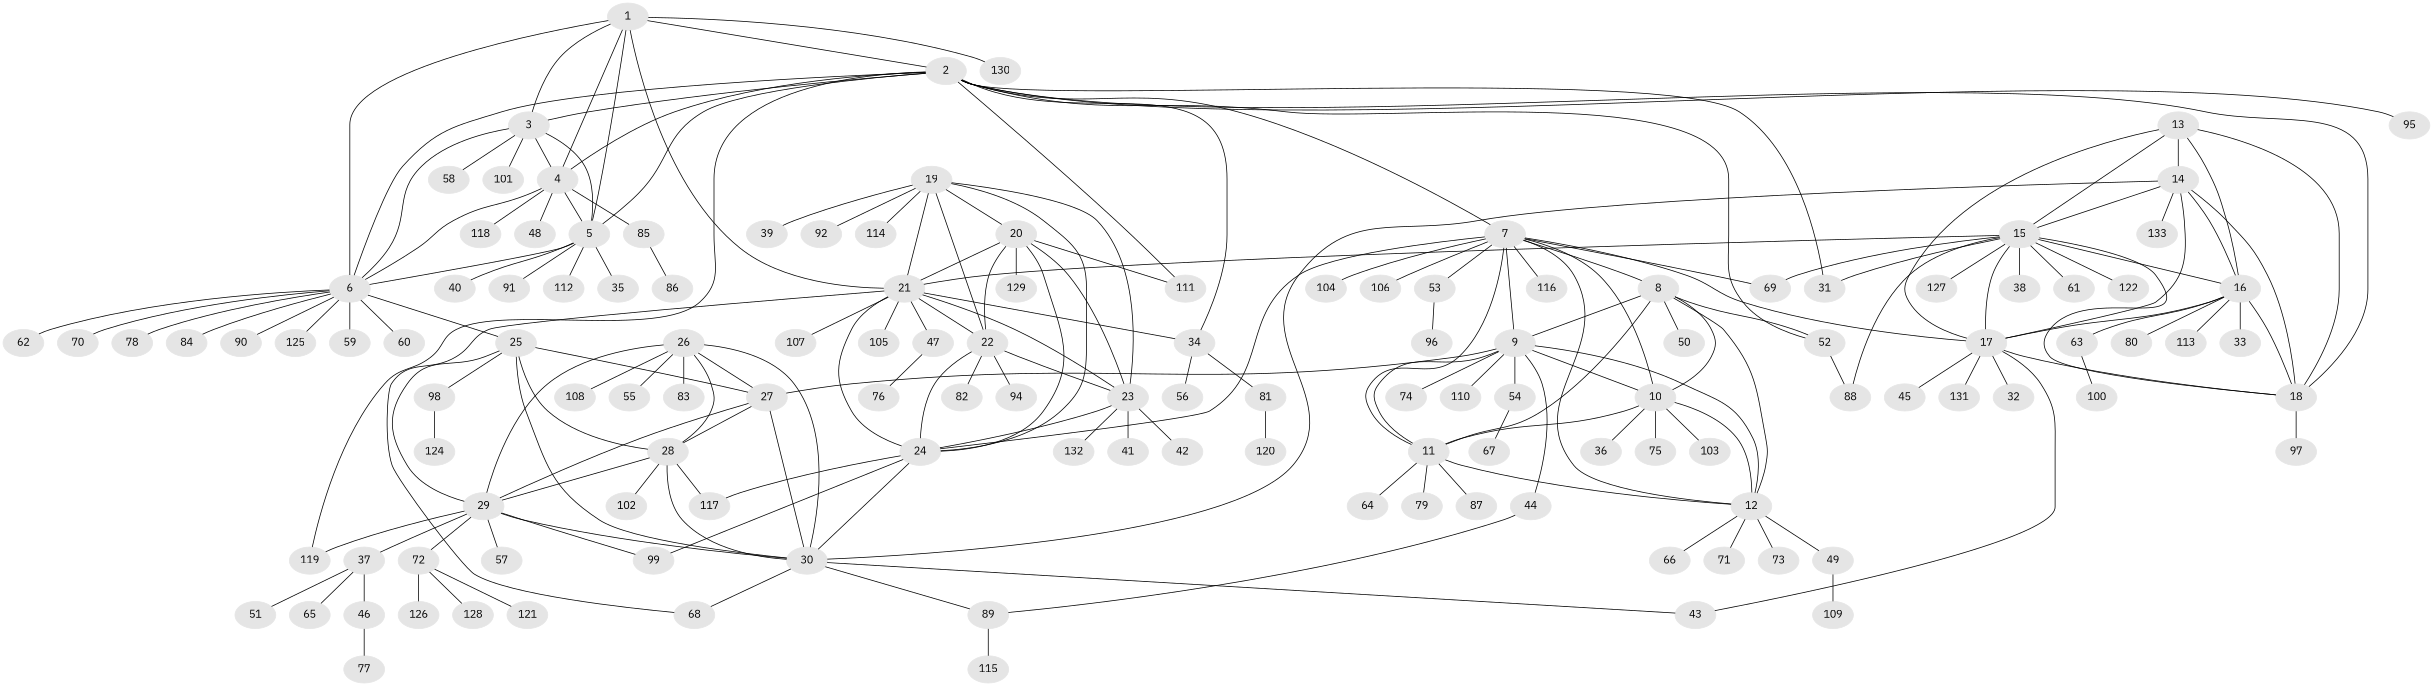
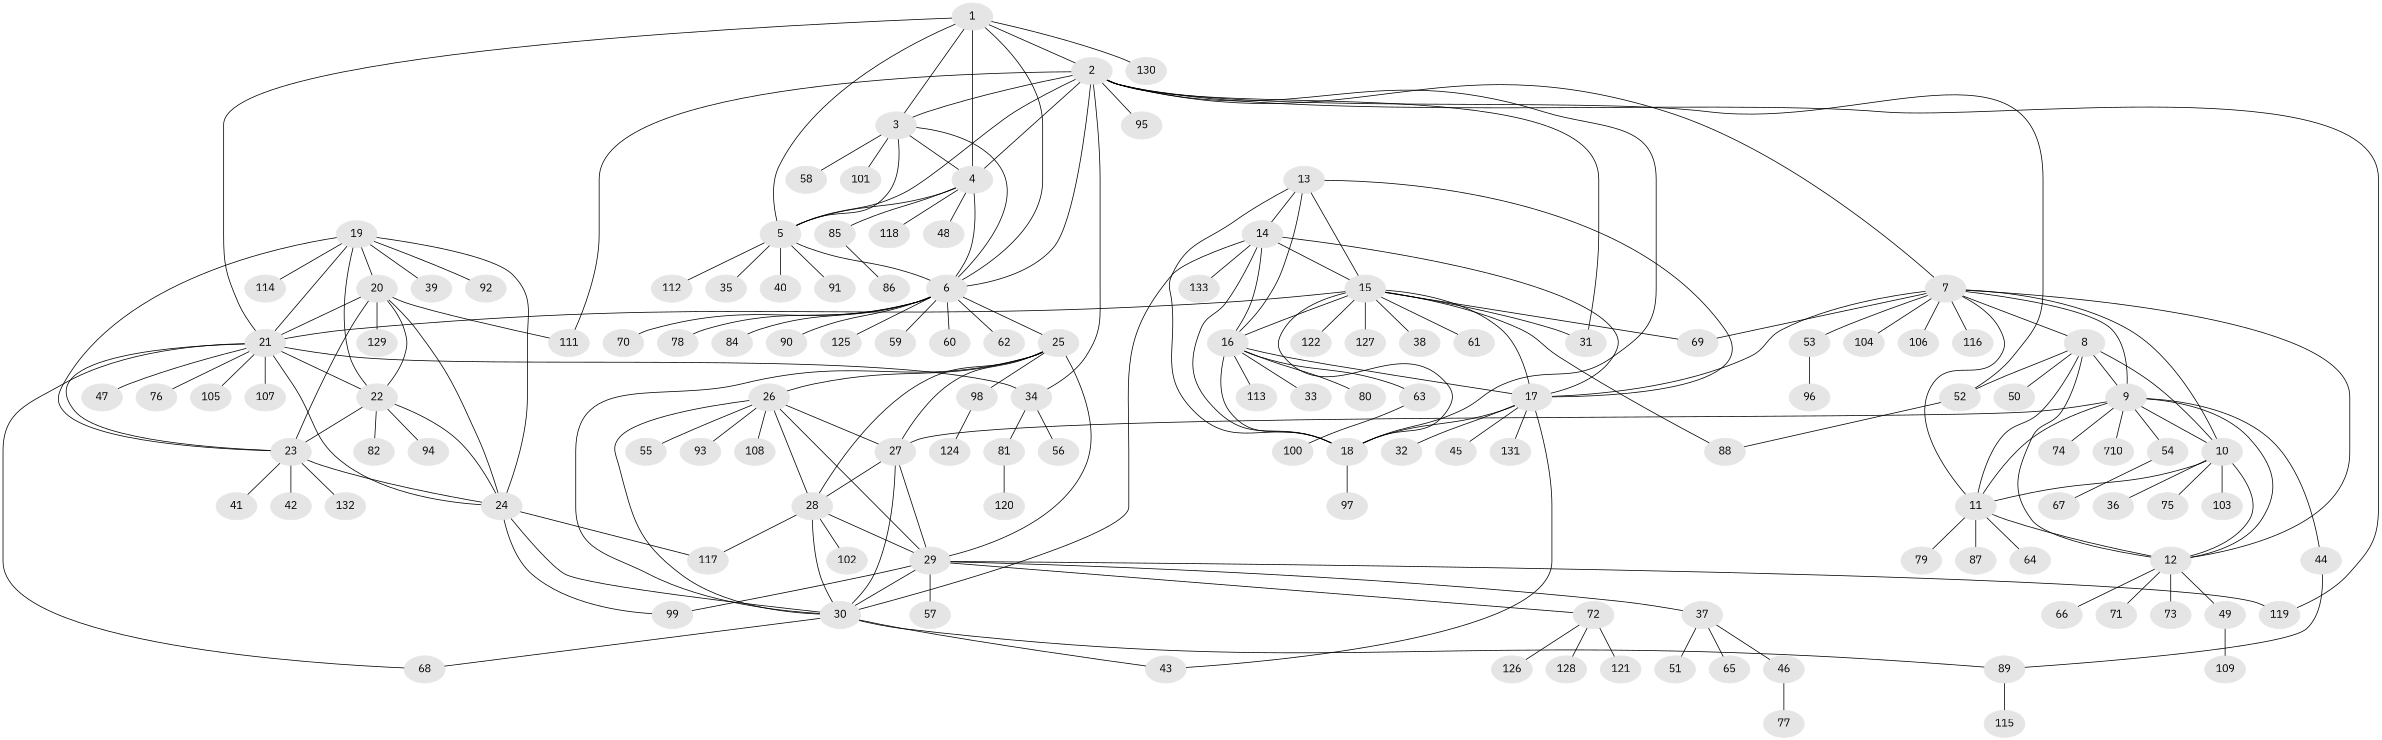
edge "7" -- "24": removed
edge "47" -- "76": now "21" -- "76"
edge "25" -- "26": added
node "83": label "83" -> "93"
node "110": label "110" -> "710"
